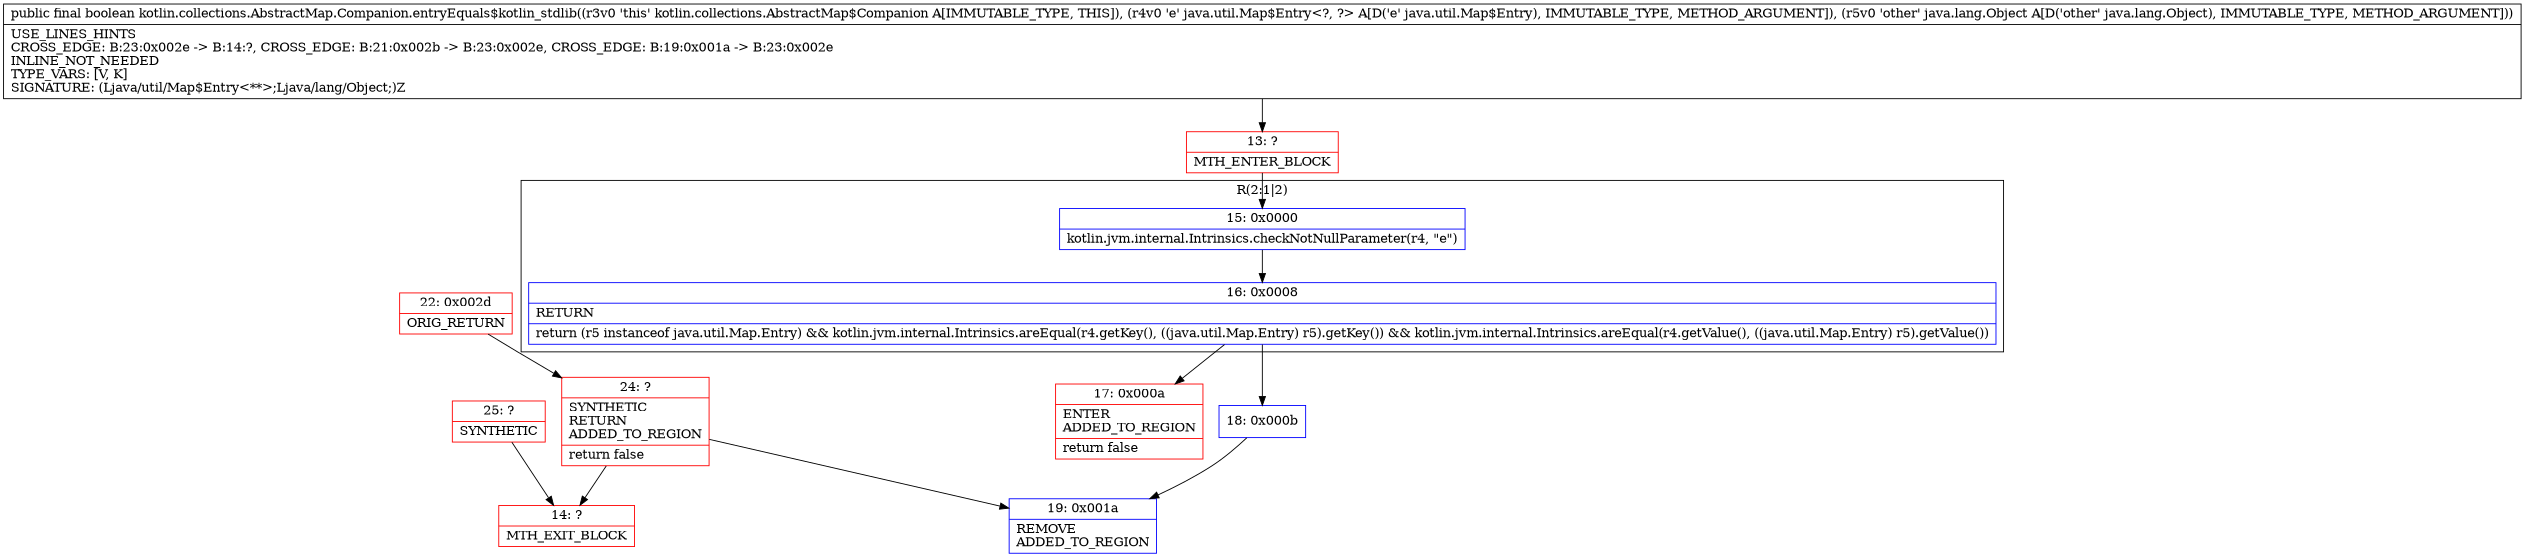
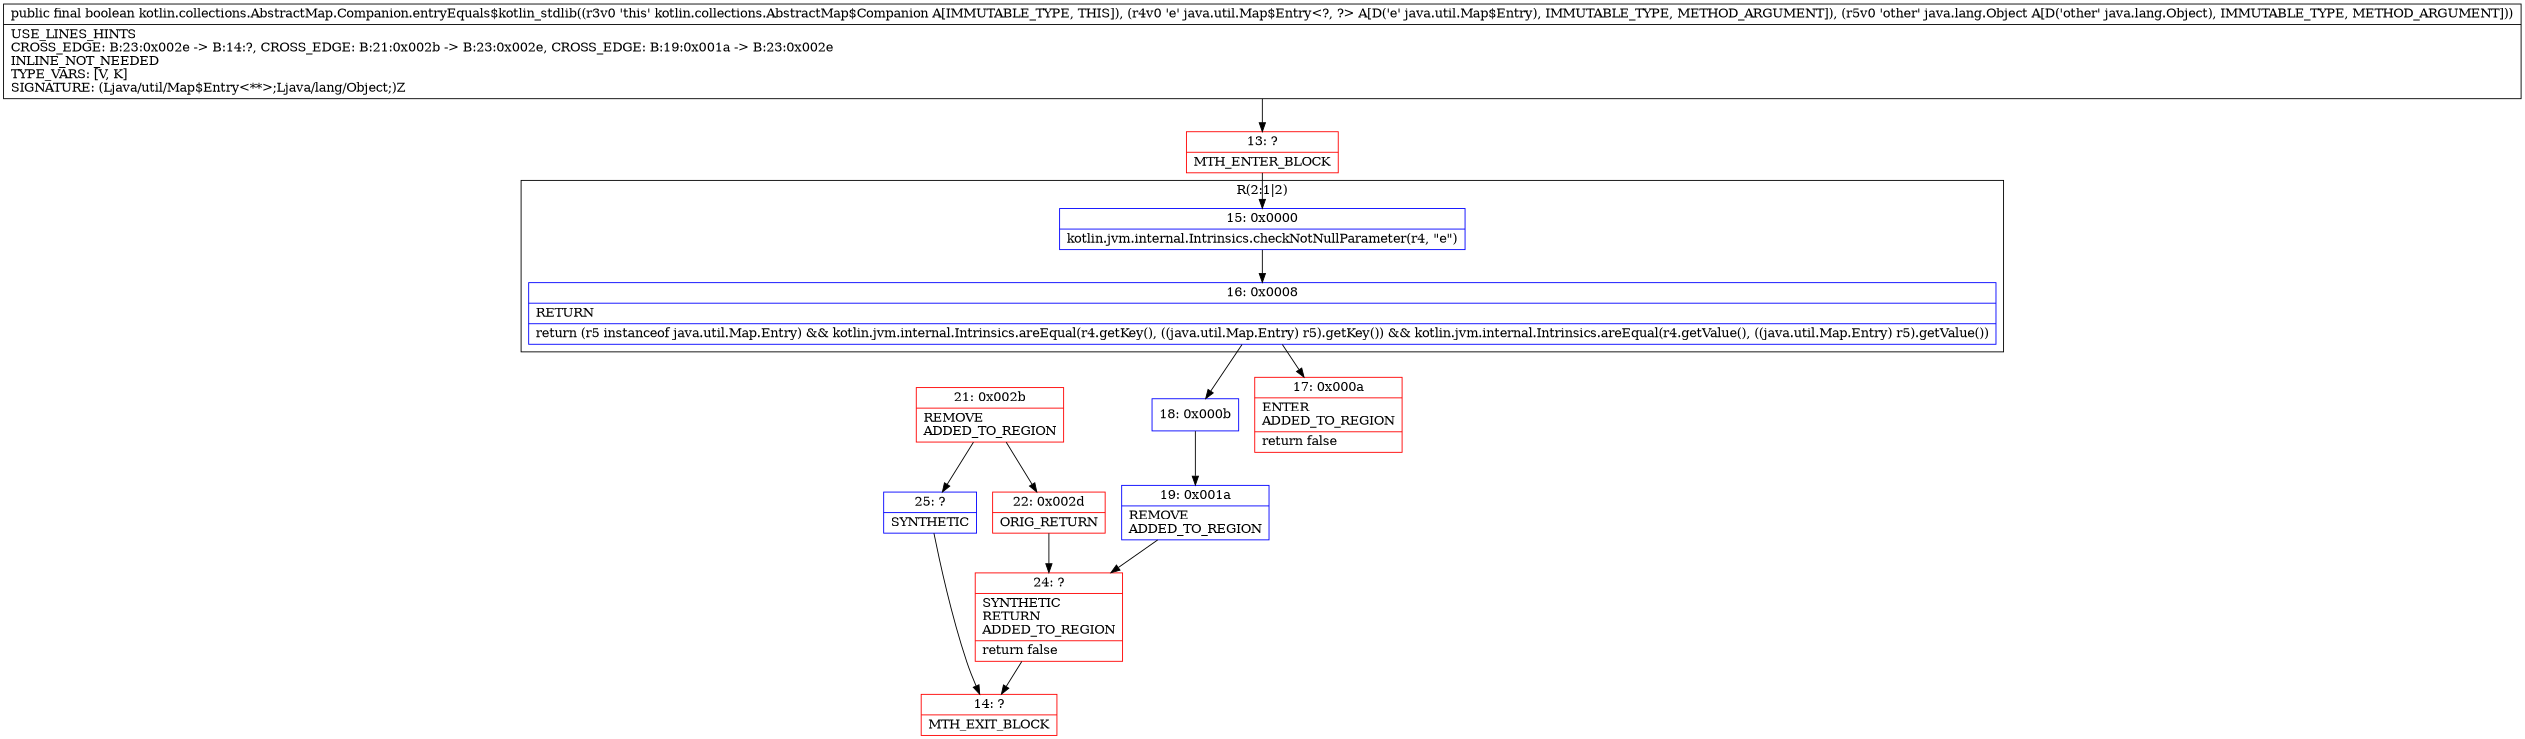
node "21: 0x002b": added
node "25: ?": color red -> blue
edge "24: ?" -> "19: 0x001a": reversed
